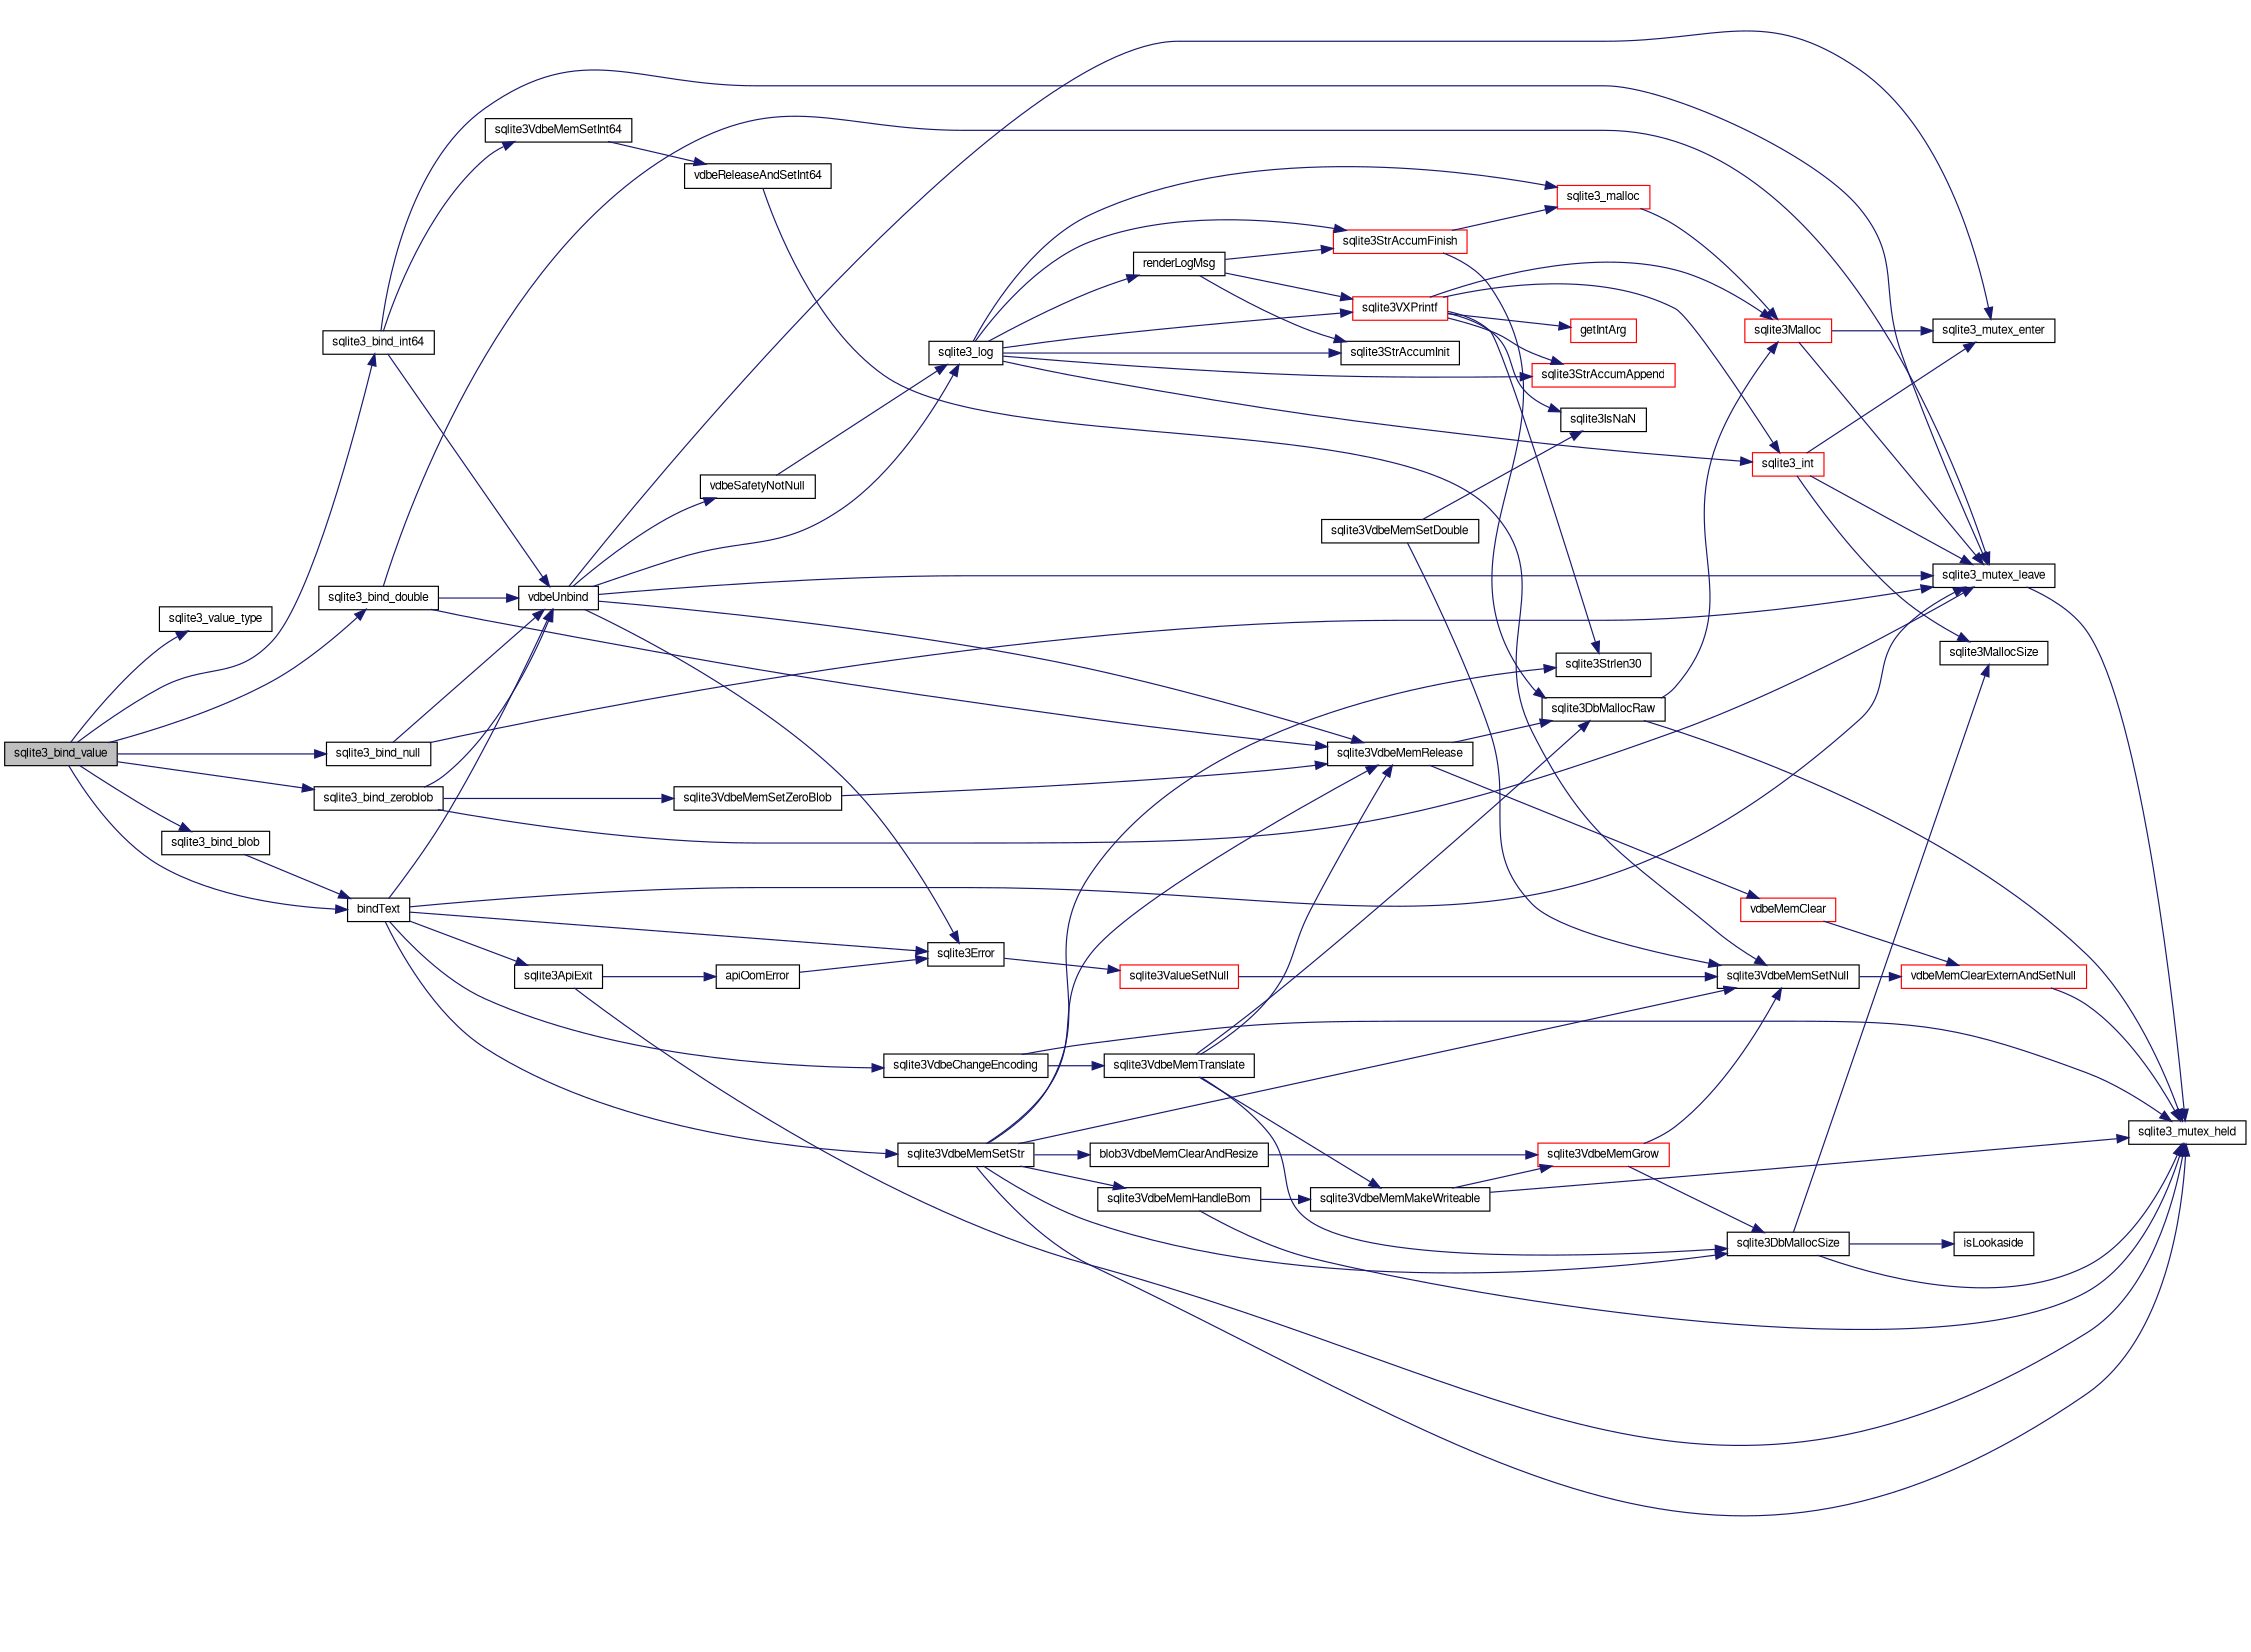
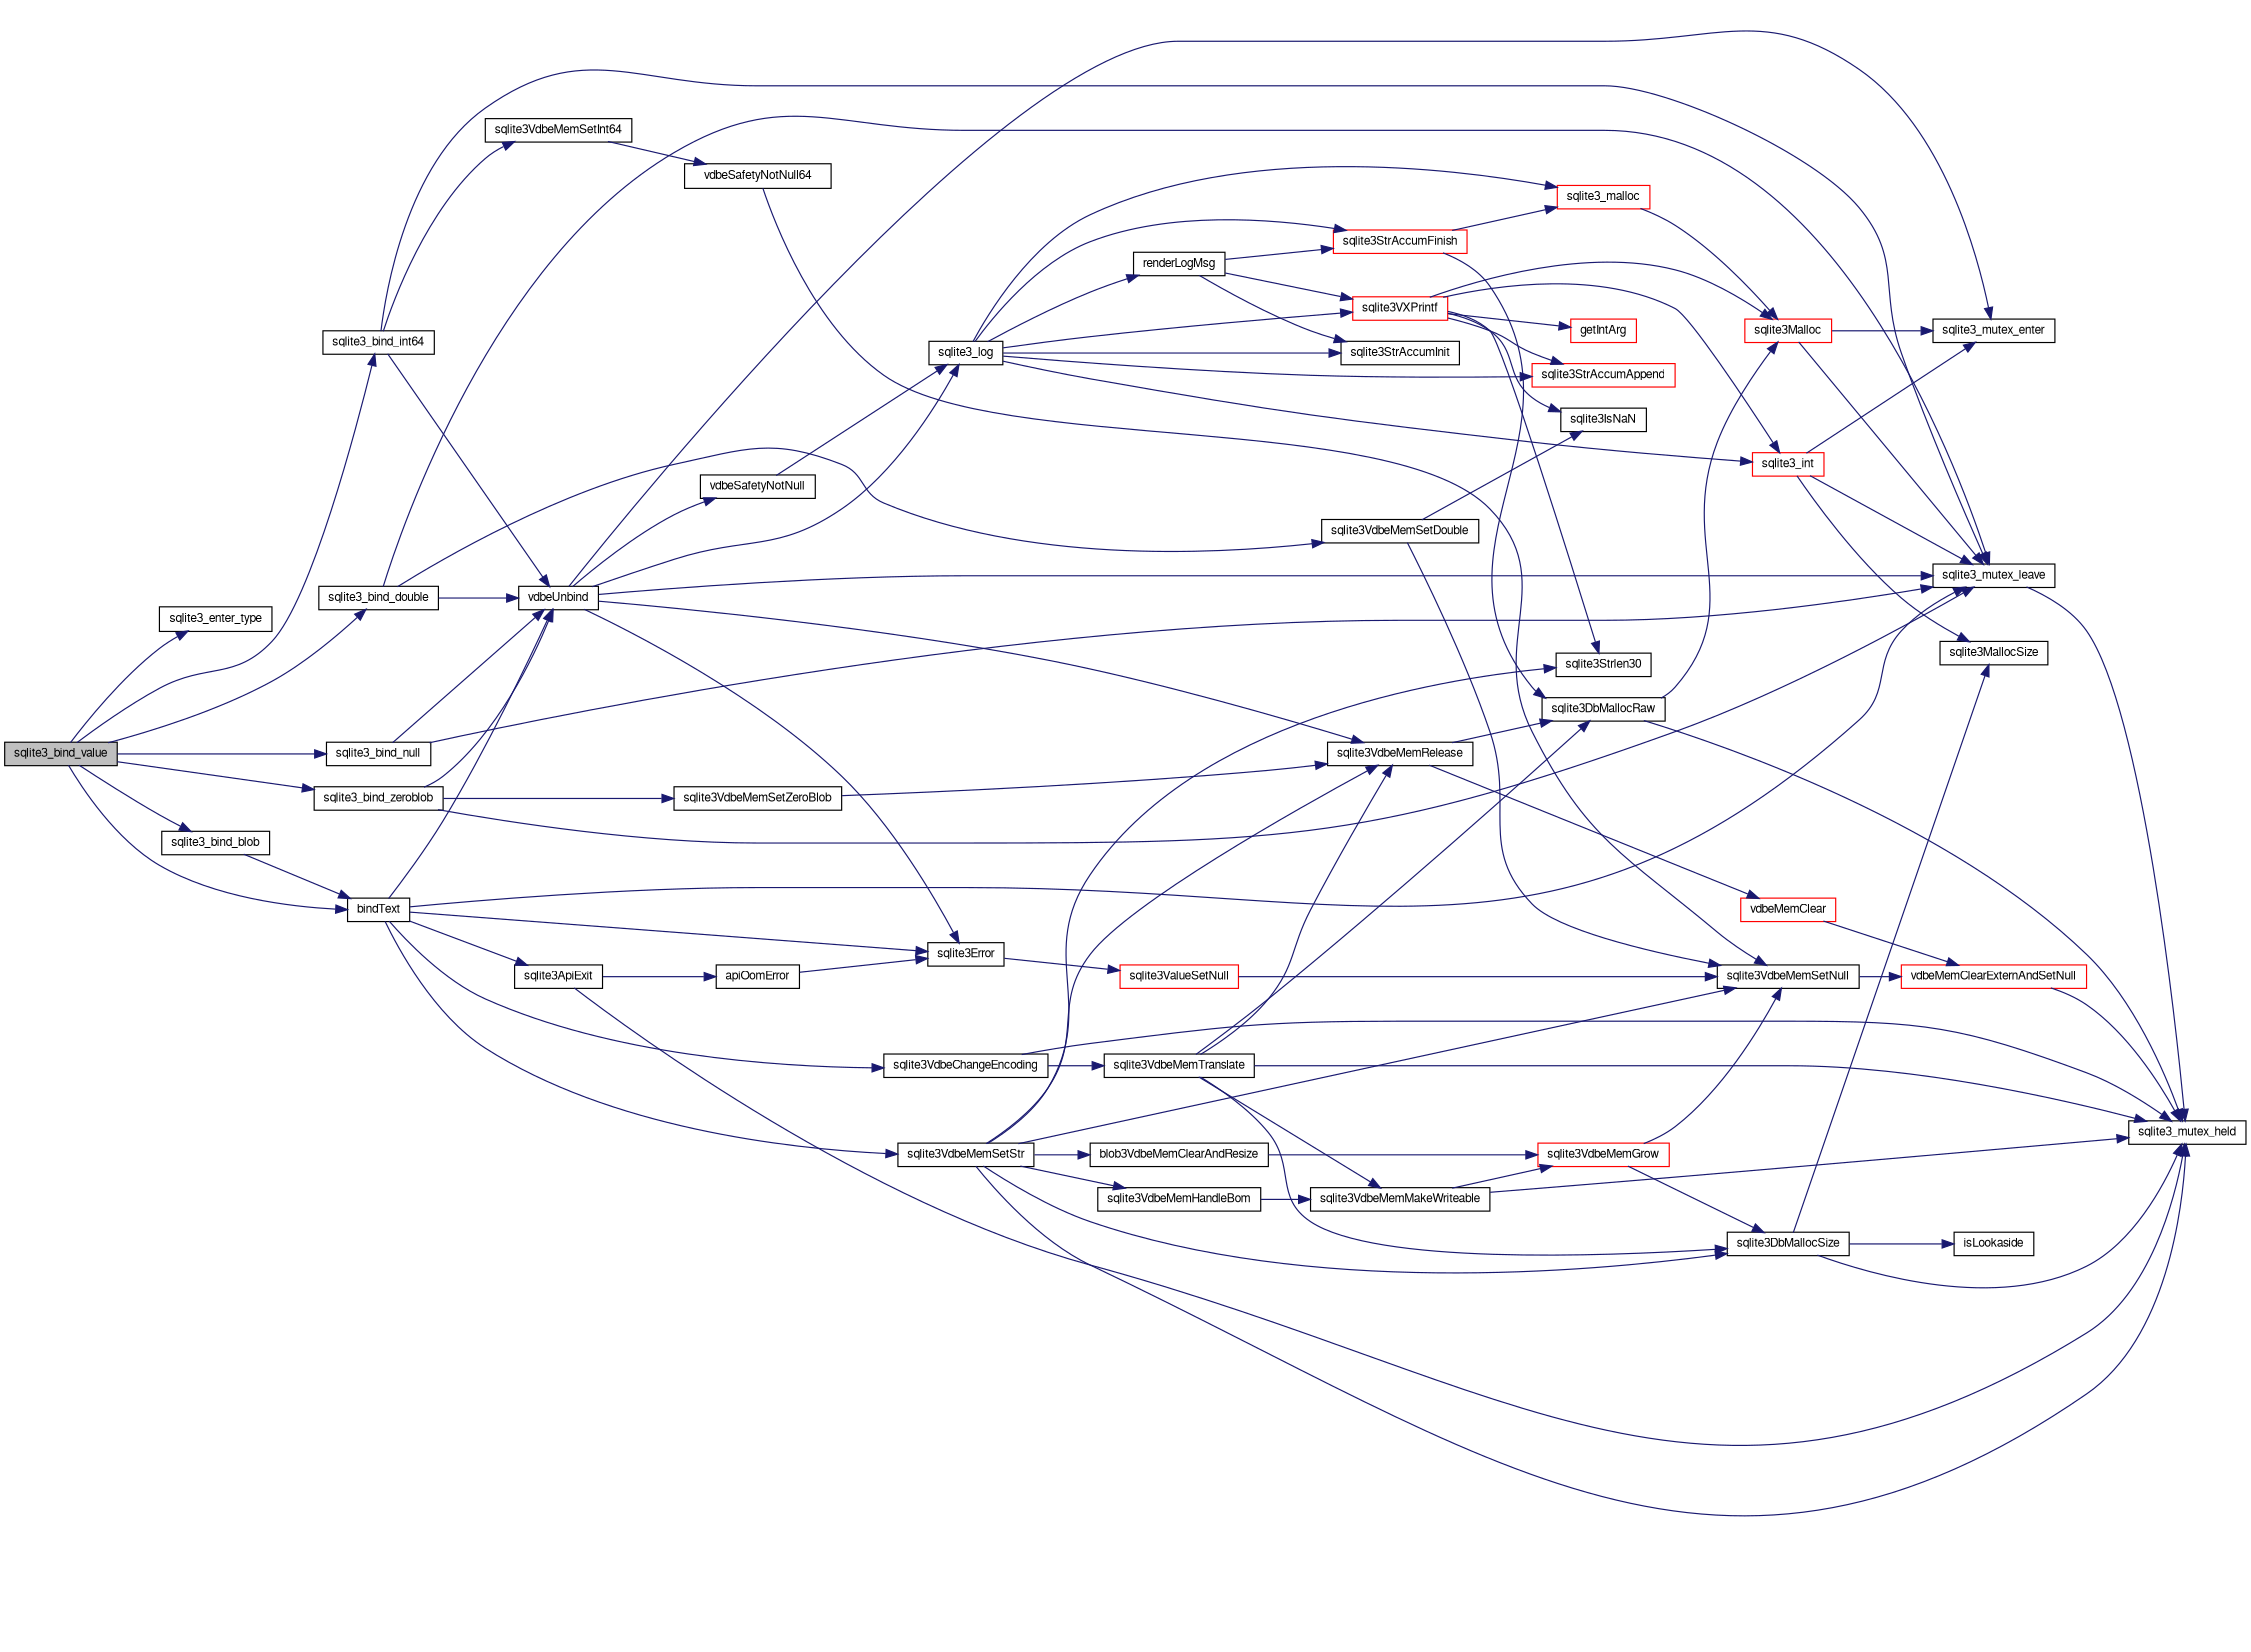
node "vdbeReleaseAndSetInt64": label "vdbeReleaseAndSetInt64" -> "vdbeSafetyNotNull64"
node "sqlite3_value_type": label "sqlite3_value_type" -> "sqlite3_enter_type"
edge "sqlite3_bind_double" -> "sqlite3VdbeMemRelease": now "sqlite3_bind_double" -> "sqlite3VdbeMemSetDouble"
edge "sqlite3VdbeMemHandleBom" -> "sqlite3_mutex_held": now "sqlite3VdbeMemTranslate" -> "sqlite3_mutex_held"
